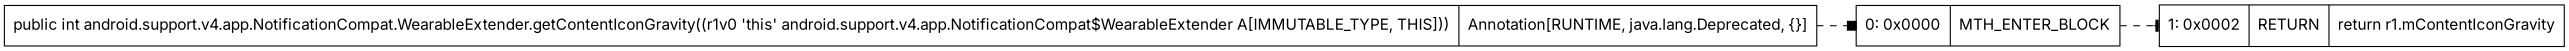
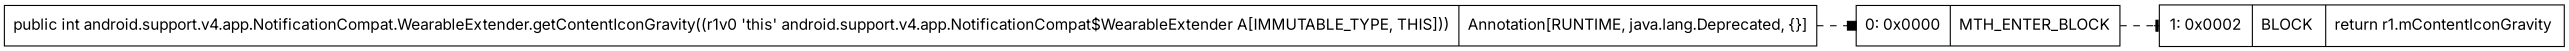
node "1: 0x0002": text "RETURN" -> "BLOCK"
